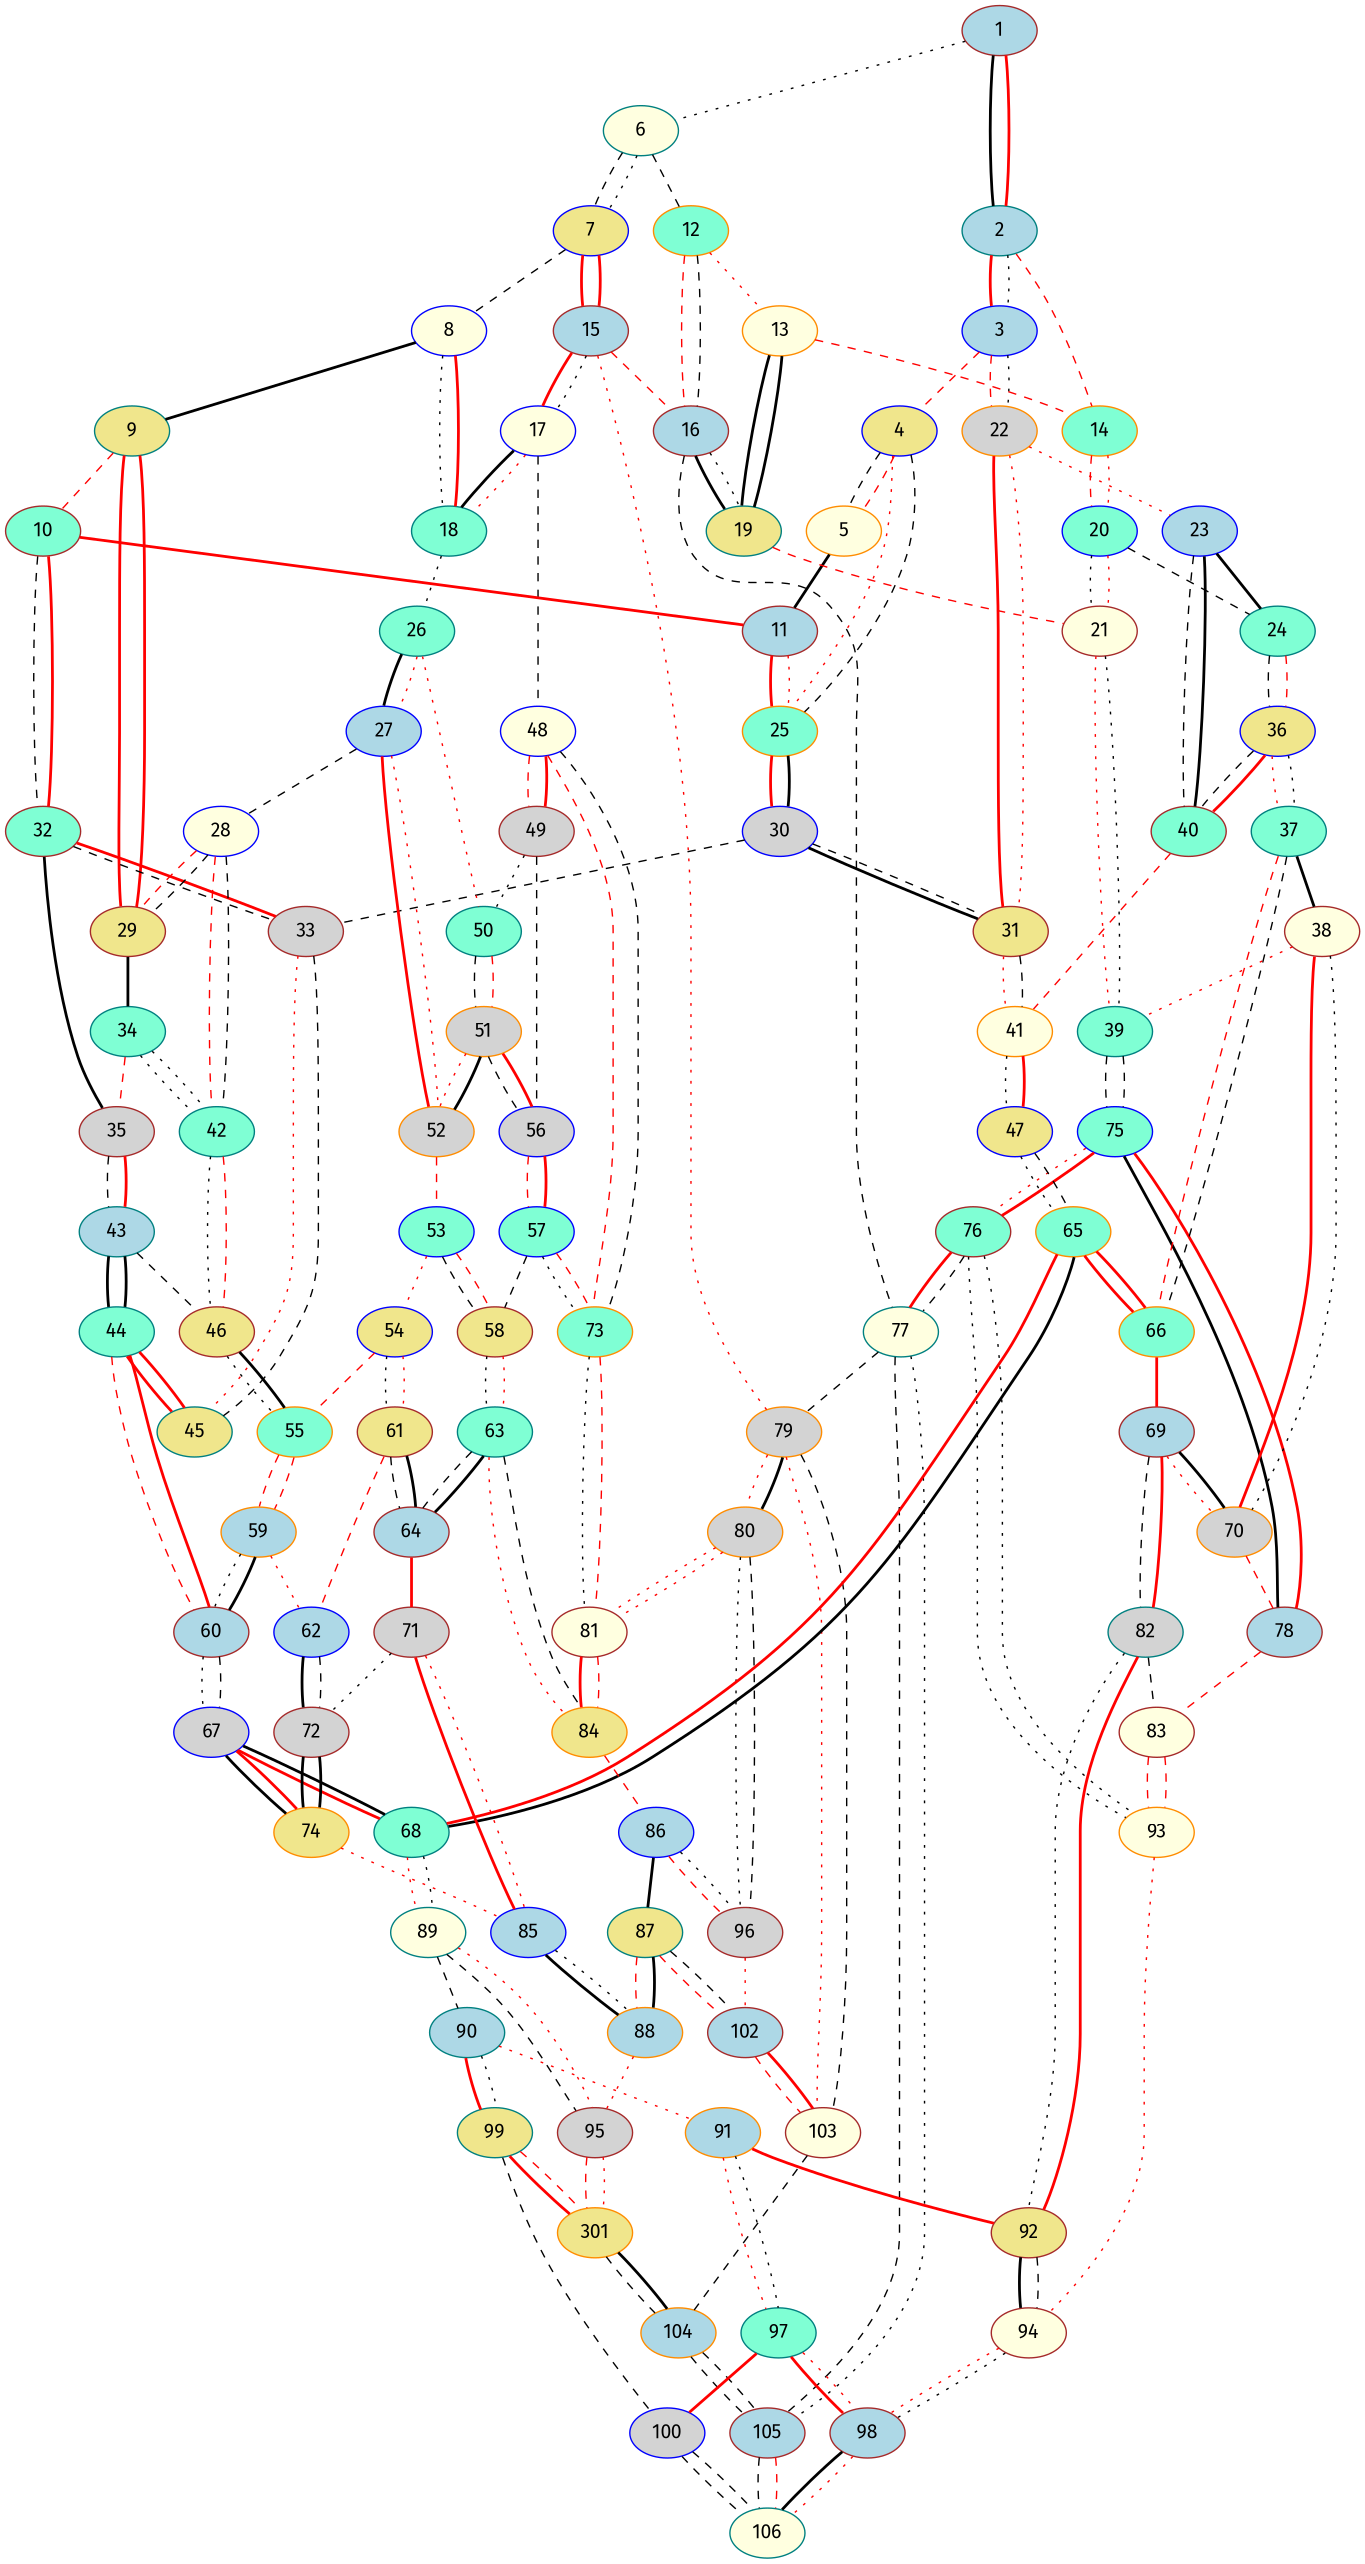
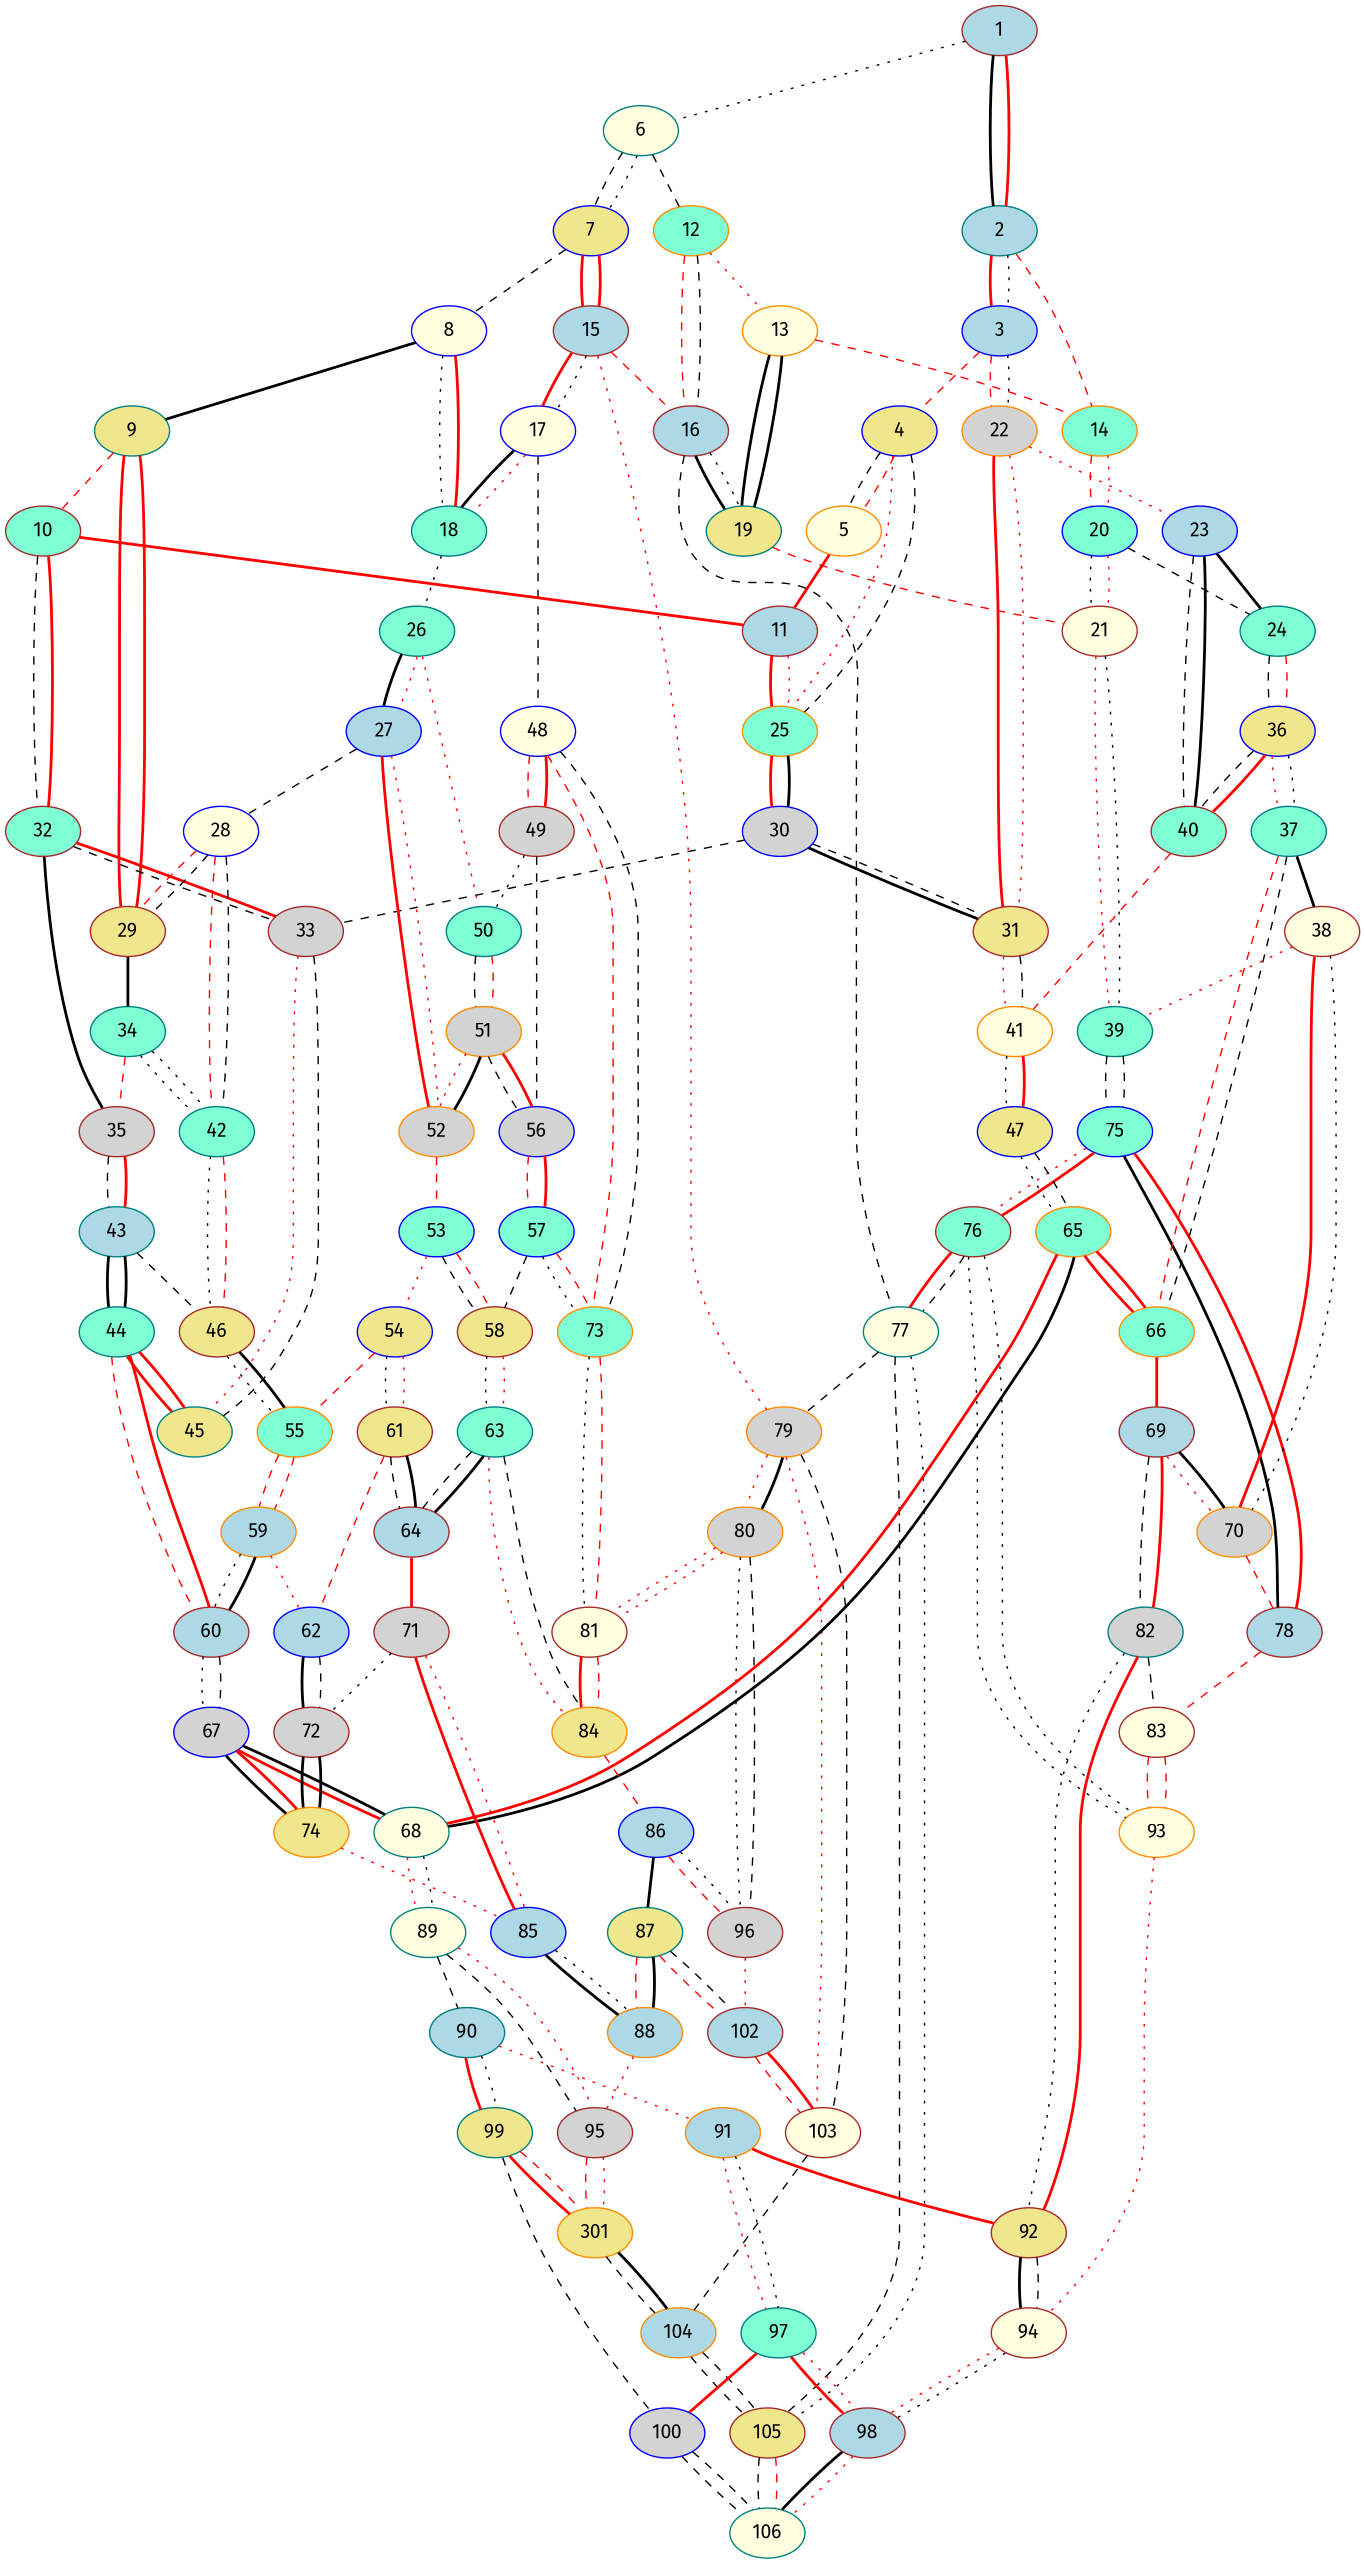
edge "5" -- "11": color black -> red
node "68": fillcolor aquamarine -> lightyellow
node "105": fillcolor lightblue -> khaki
